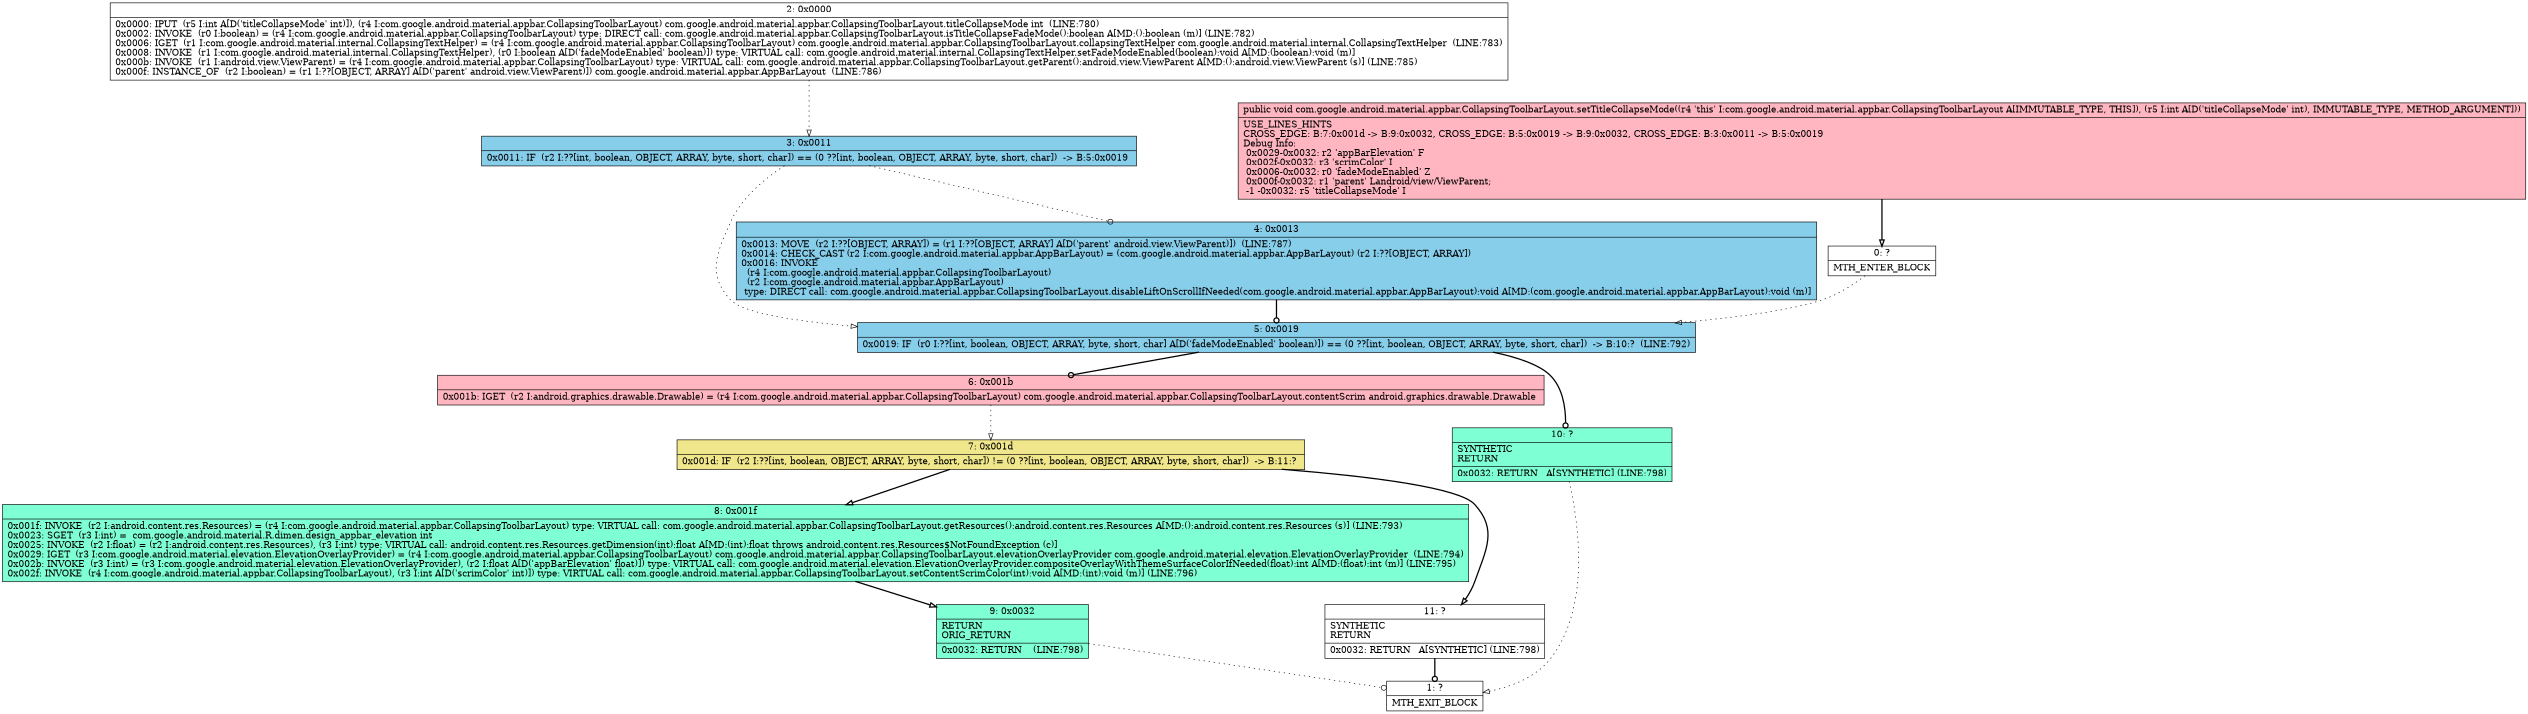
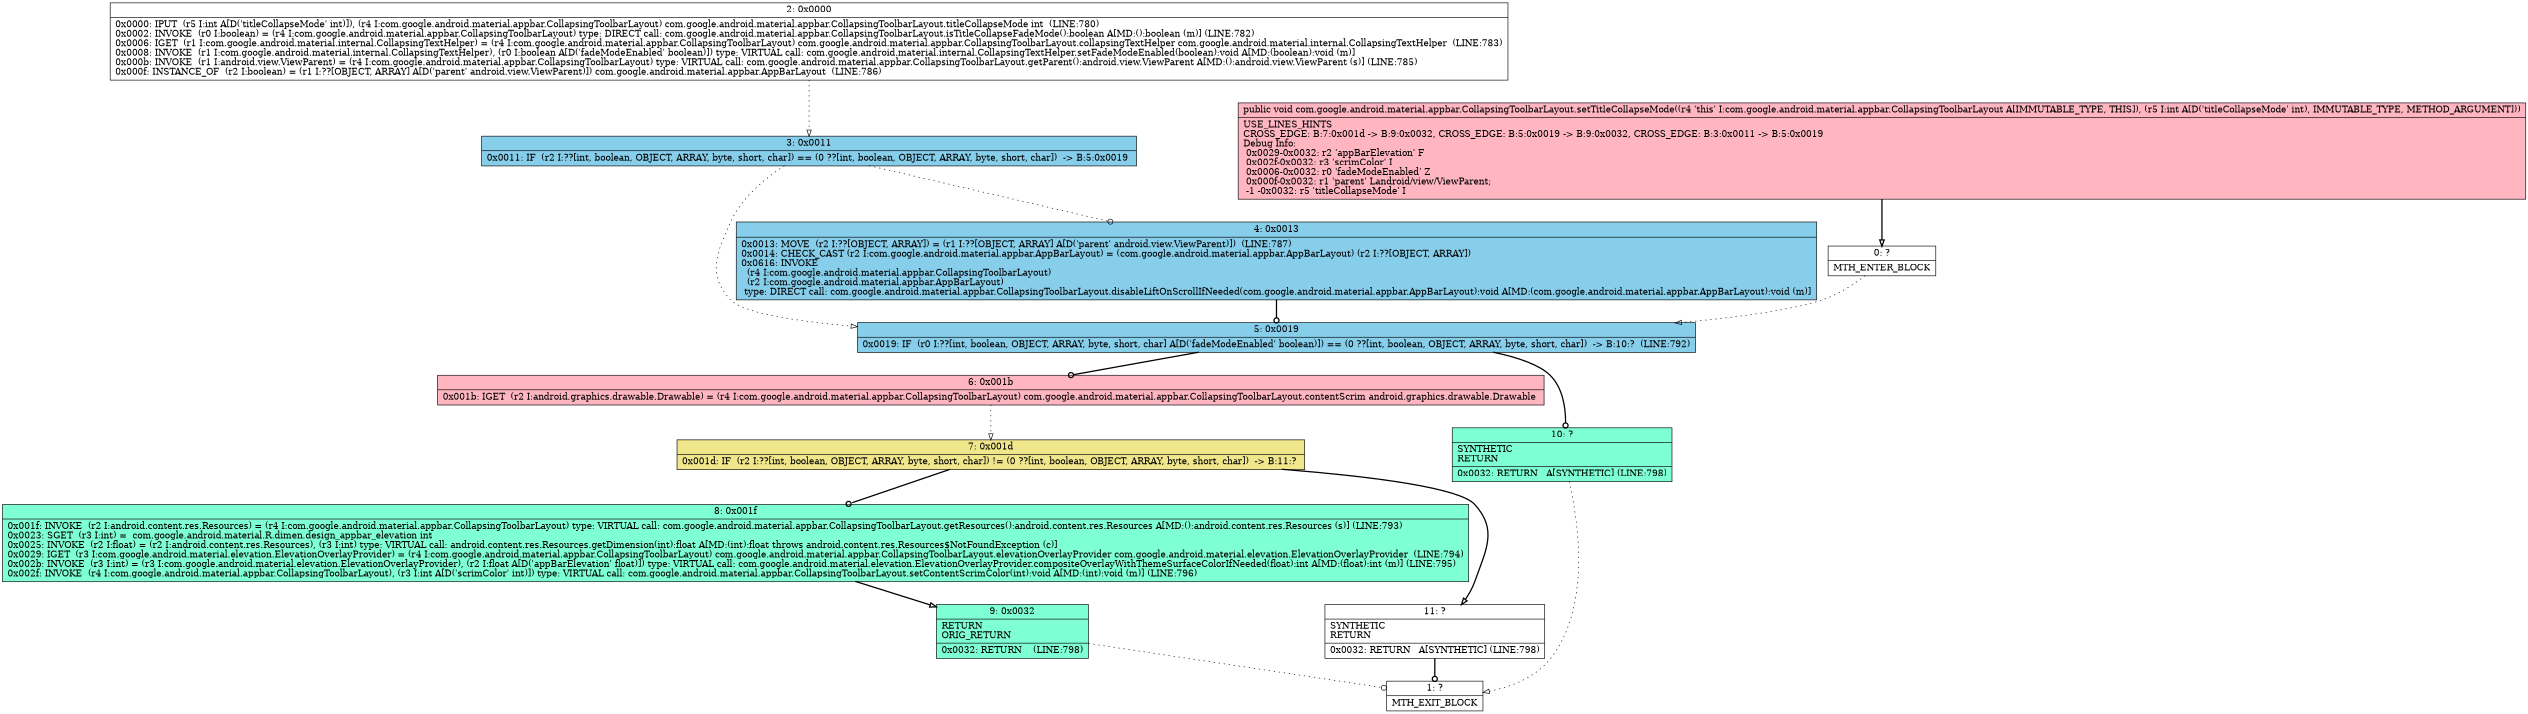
node "4: 0x0013": text "0x0016: INVOKE" -> "0x0616: INVOKE"
edge "7: 0x001d" -> "8: 0x001f": arrowhead onormal -> odot
